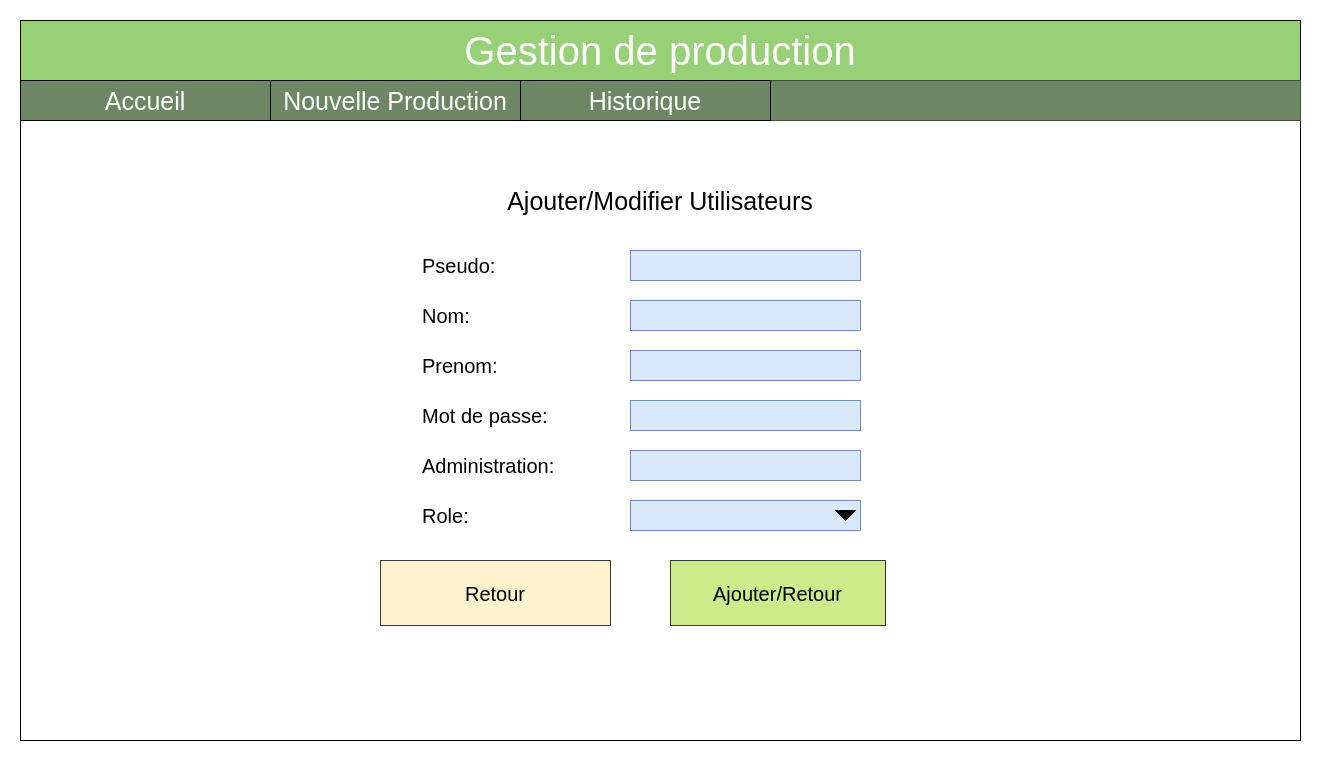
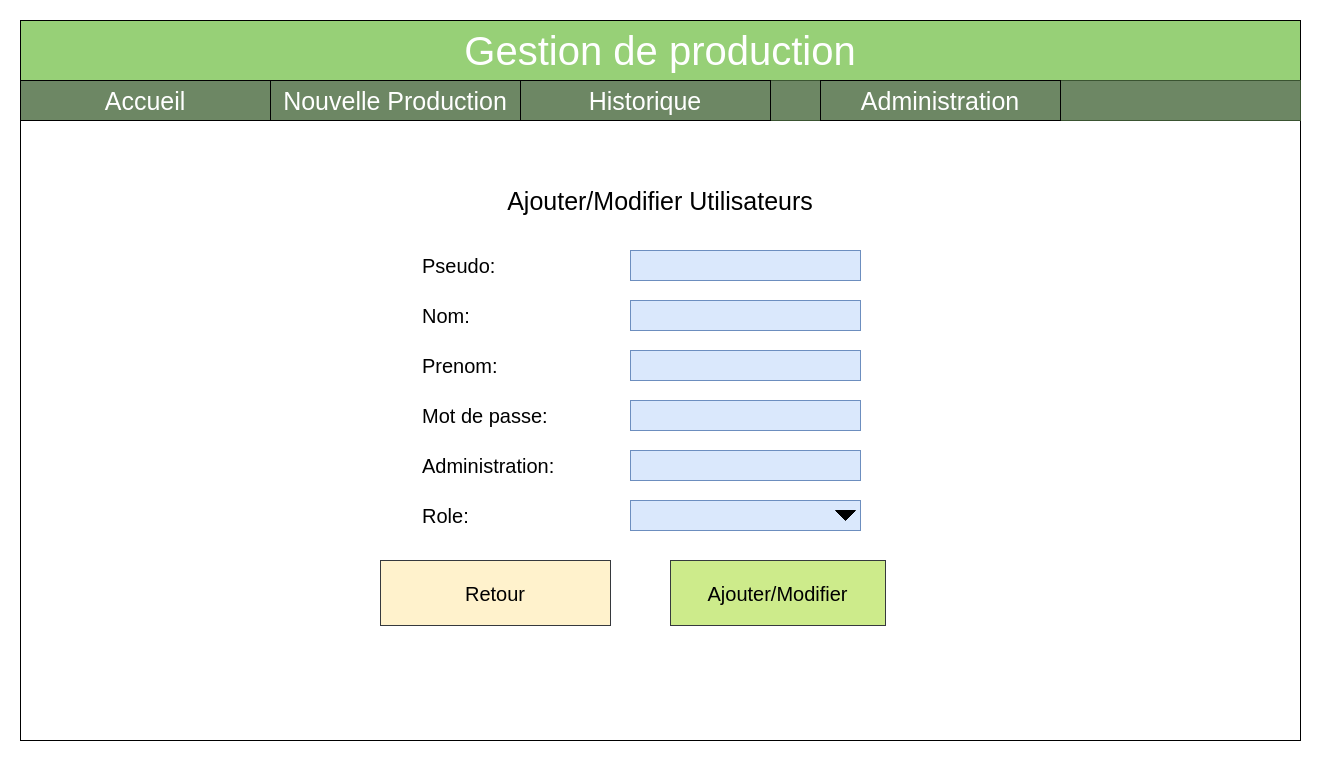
node "Administration": added
node "Ajouter/Retour": label "Ajouter/Retour" -> "Ajouter/Modifier"
